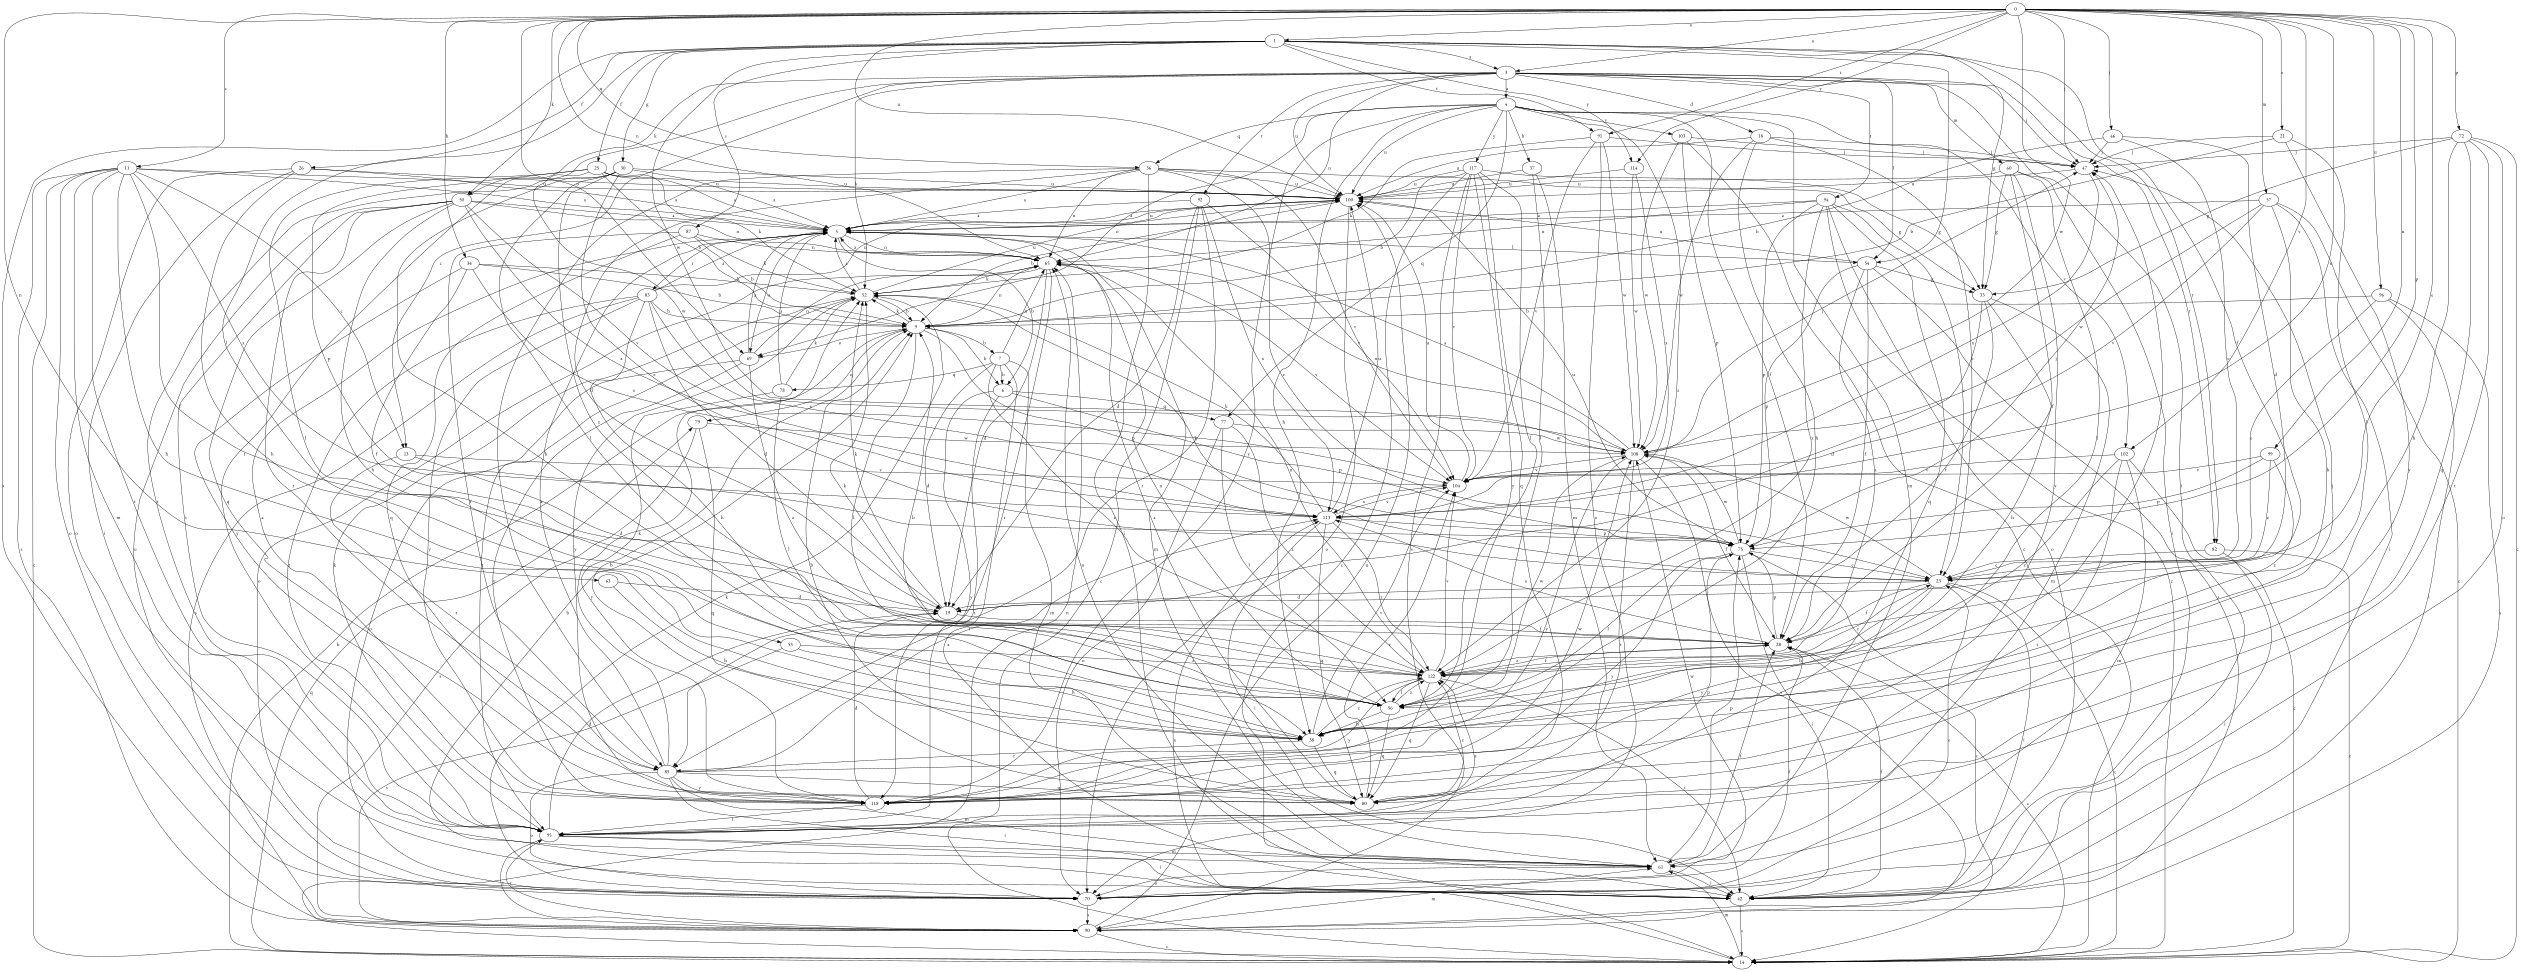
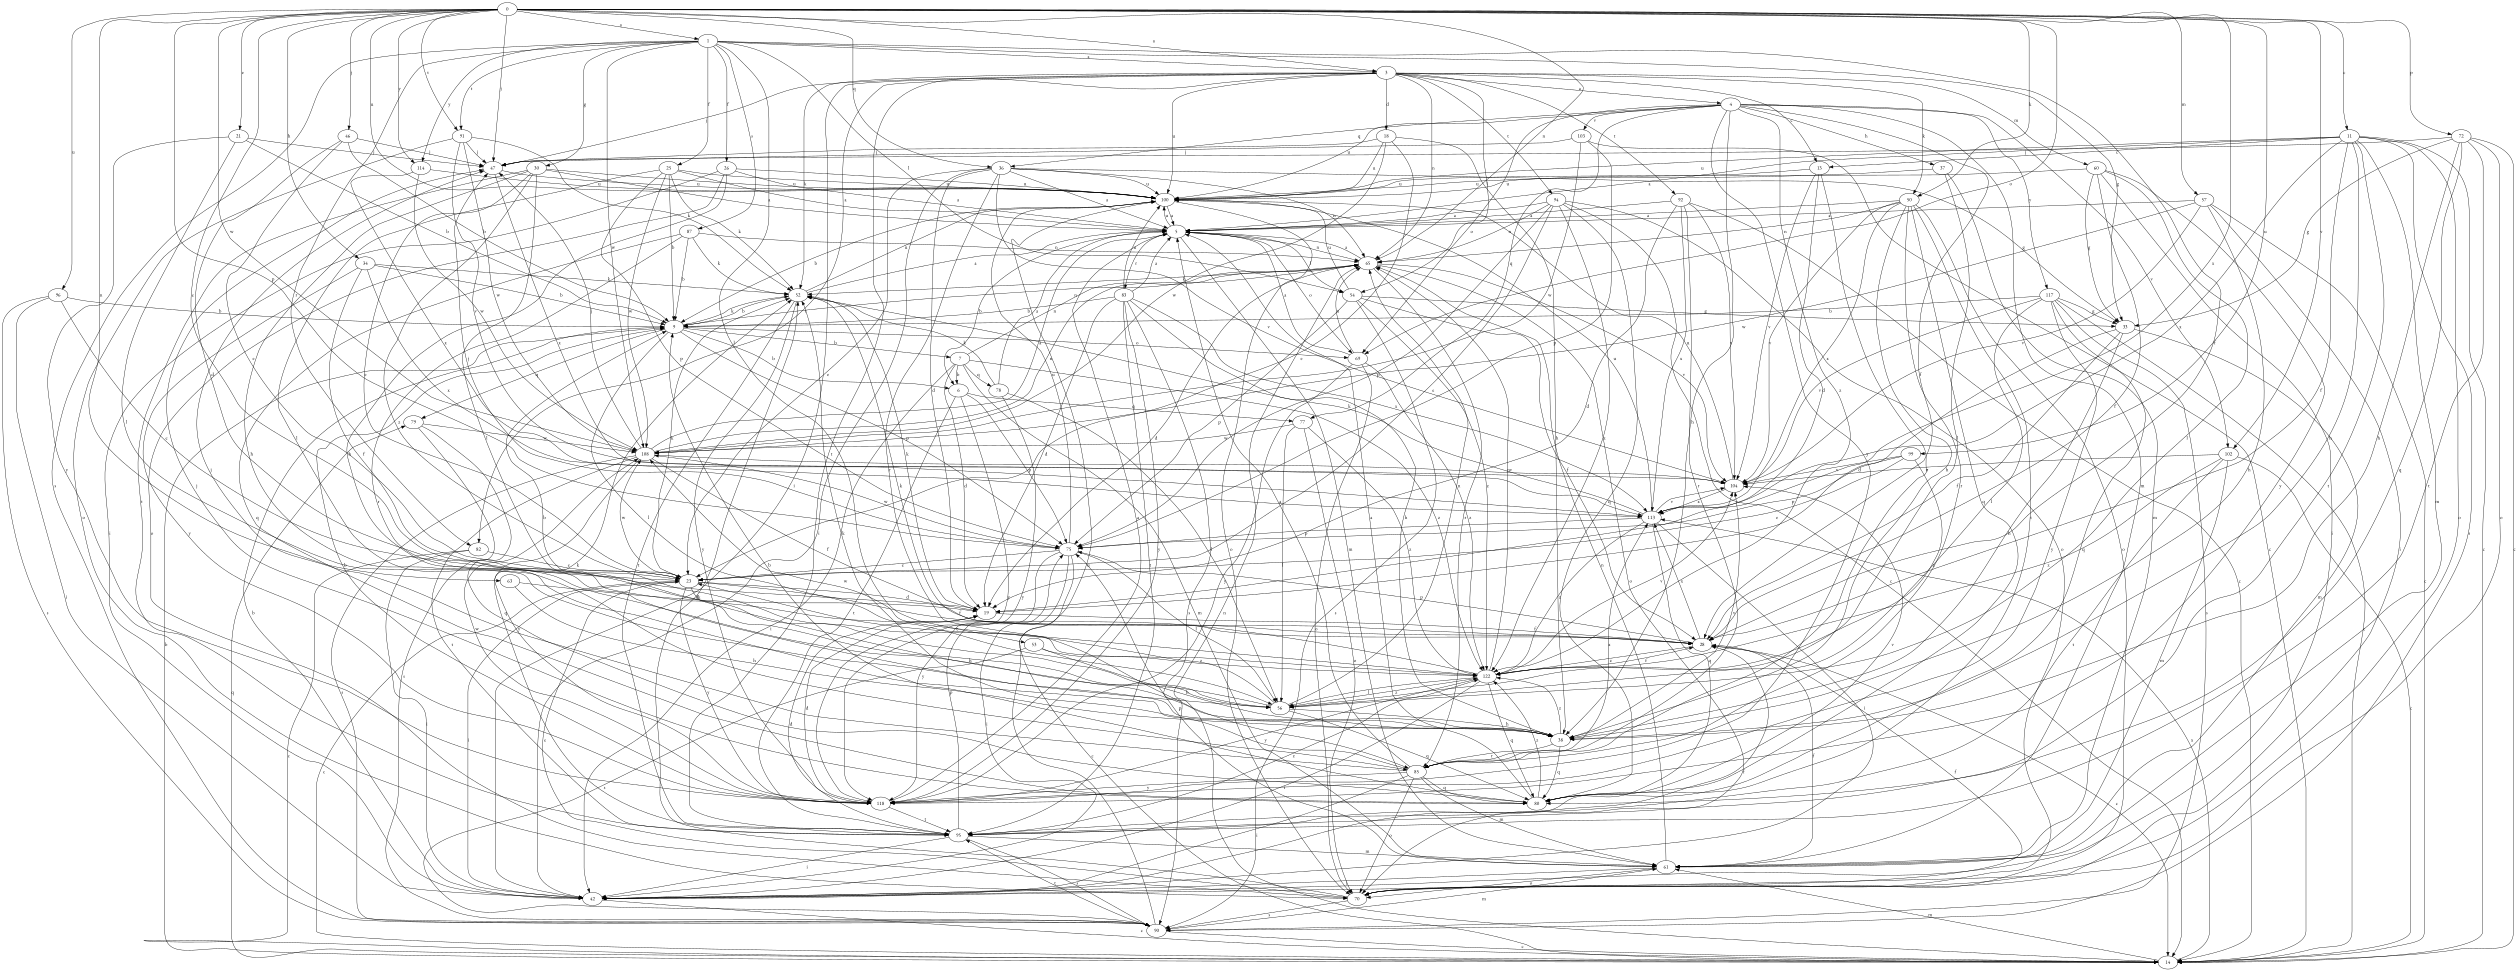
edge "117" -> "100": now "13" -> "100"
edge "70" -> "108": removed, label "w"
